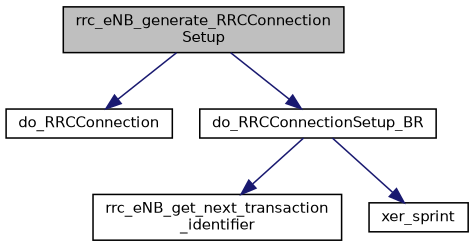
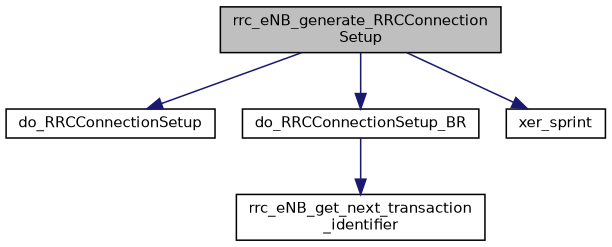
node "do_RRCConnection": label "do_RRCConnection" -> "do_RRCConnectionSetup"
edge "do_RRCConnectionSetup_BR" -> "xer_sprint": now "rrc_eNB_generate_RRCConnection Setup" -> "xer_sprint"
